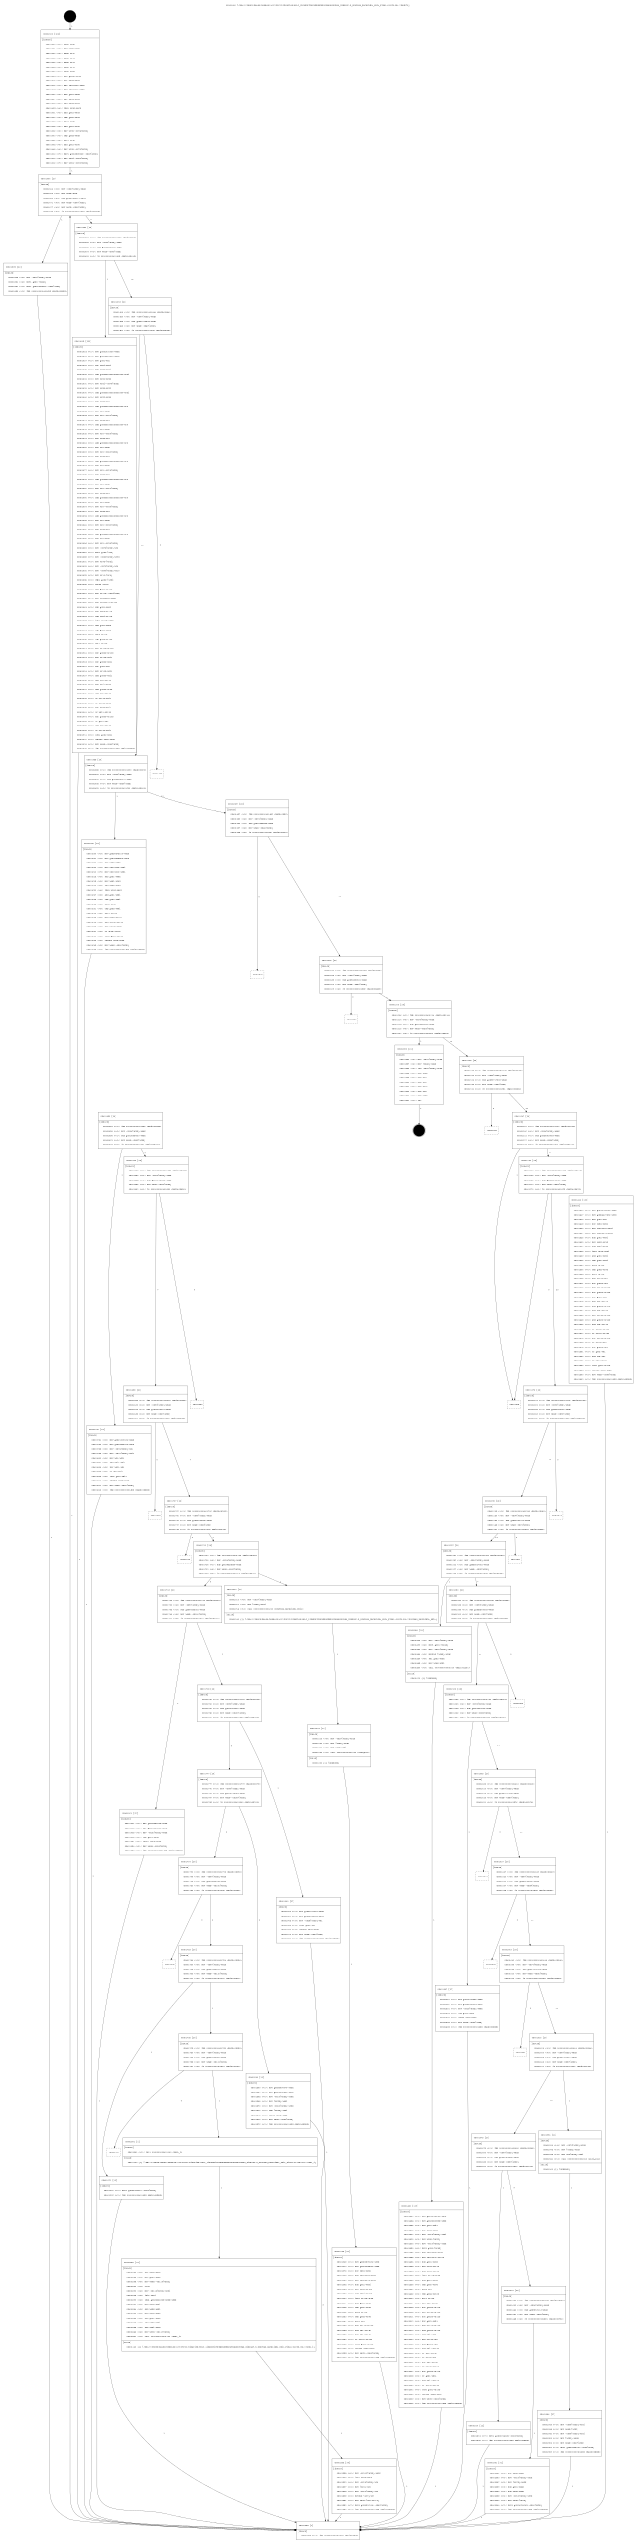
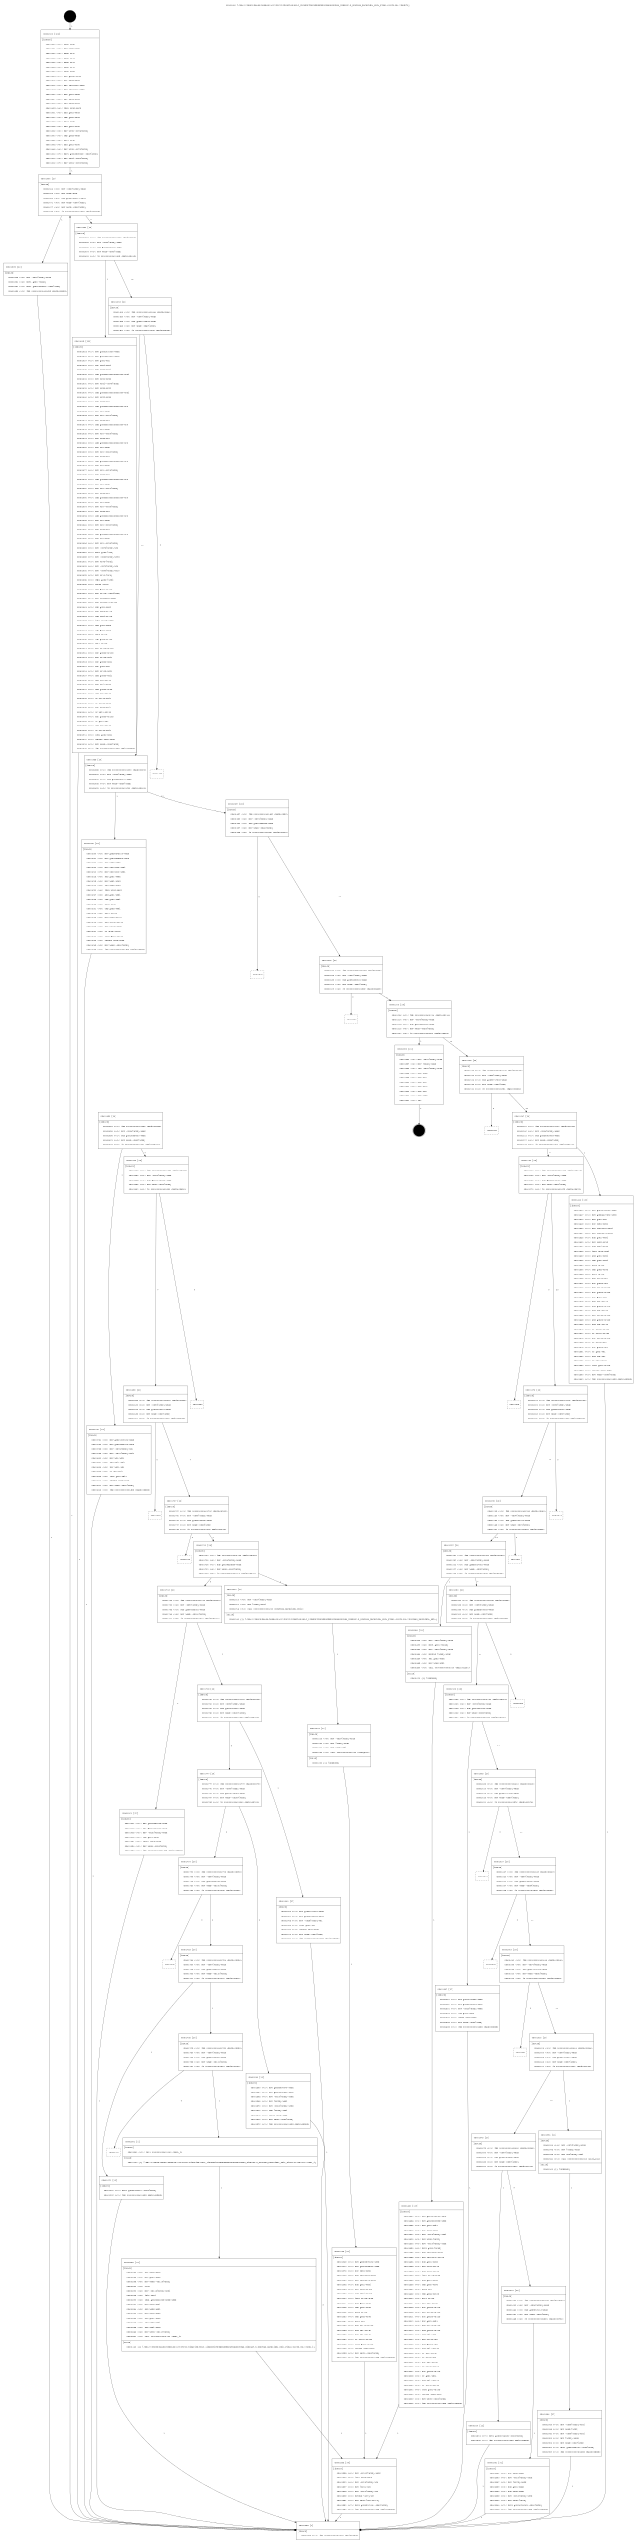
edge "0x401547 [28]" -> "0x401e7d": now "0x401547 [28]" -> "0x401a12 [134]"
edge "0x401c6e [87]" -> "0x401fbd [5]": now "0x401c6e [87]" -> "0x401bba [39]"
edge "0x401ab5 [159]" -> "0x401fbd [5]": now "0x401ab5 [159]" -> "0x401bba [39]"
